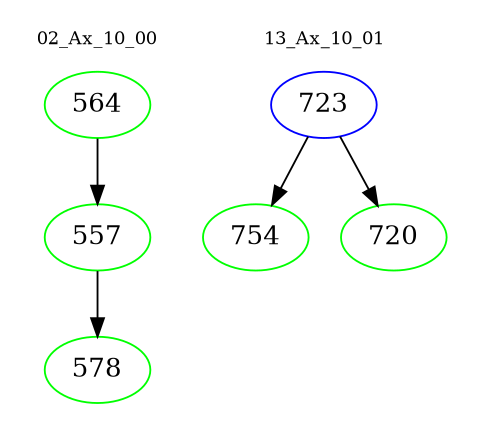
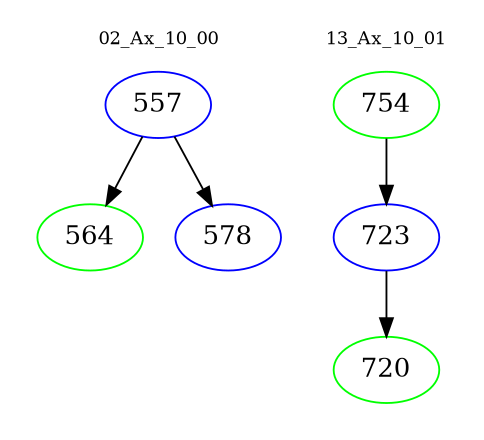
edge "564" -> "557": reversed
edge "723" -> "754": reversed
node "557": color green -> blue
node "578": color green -> blue
